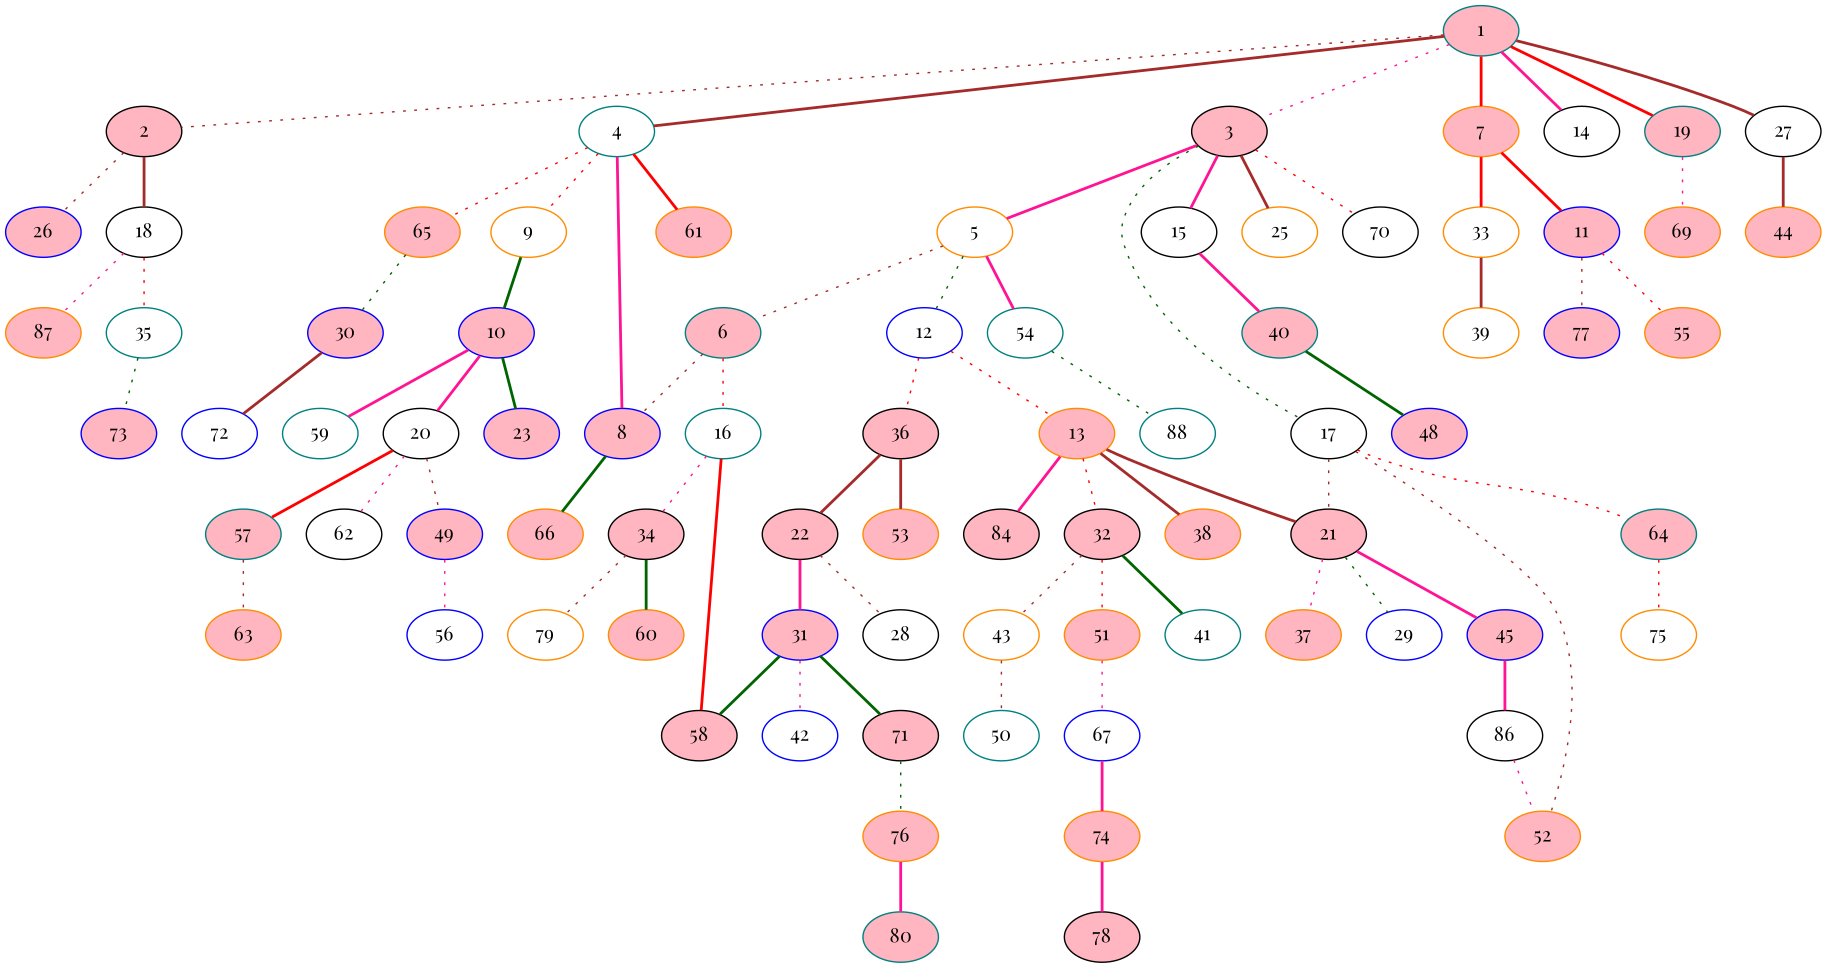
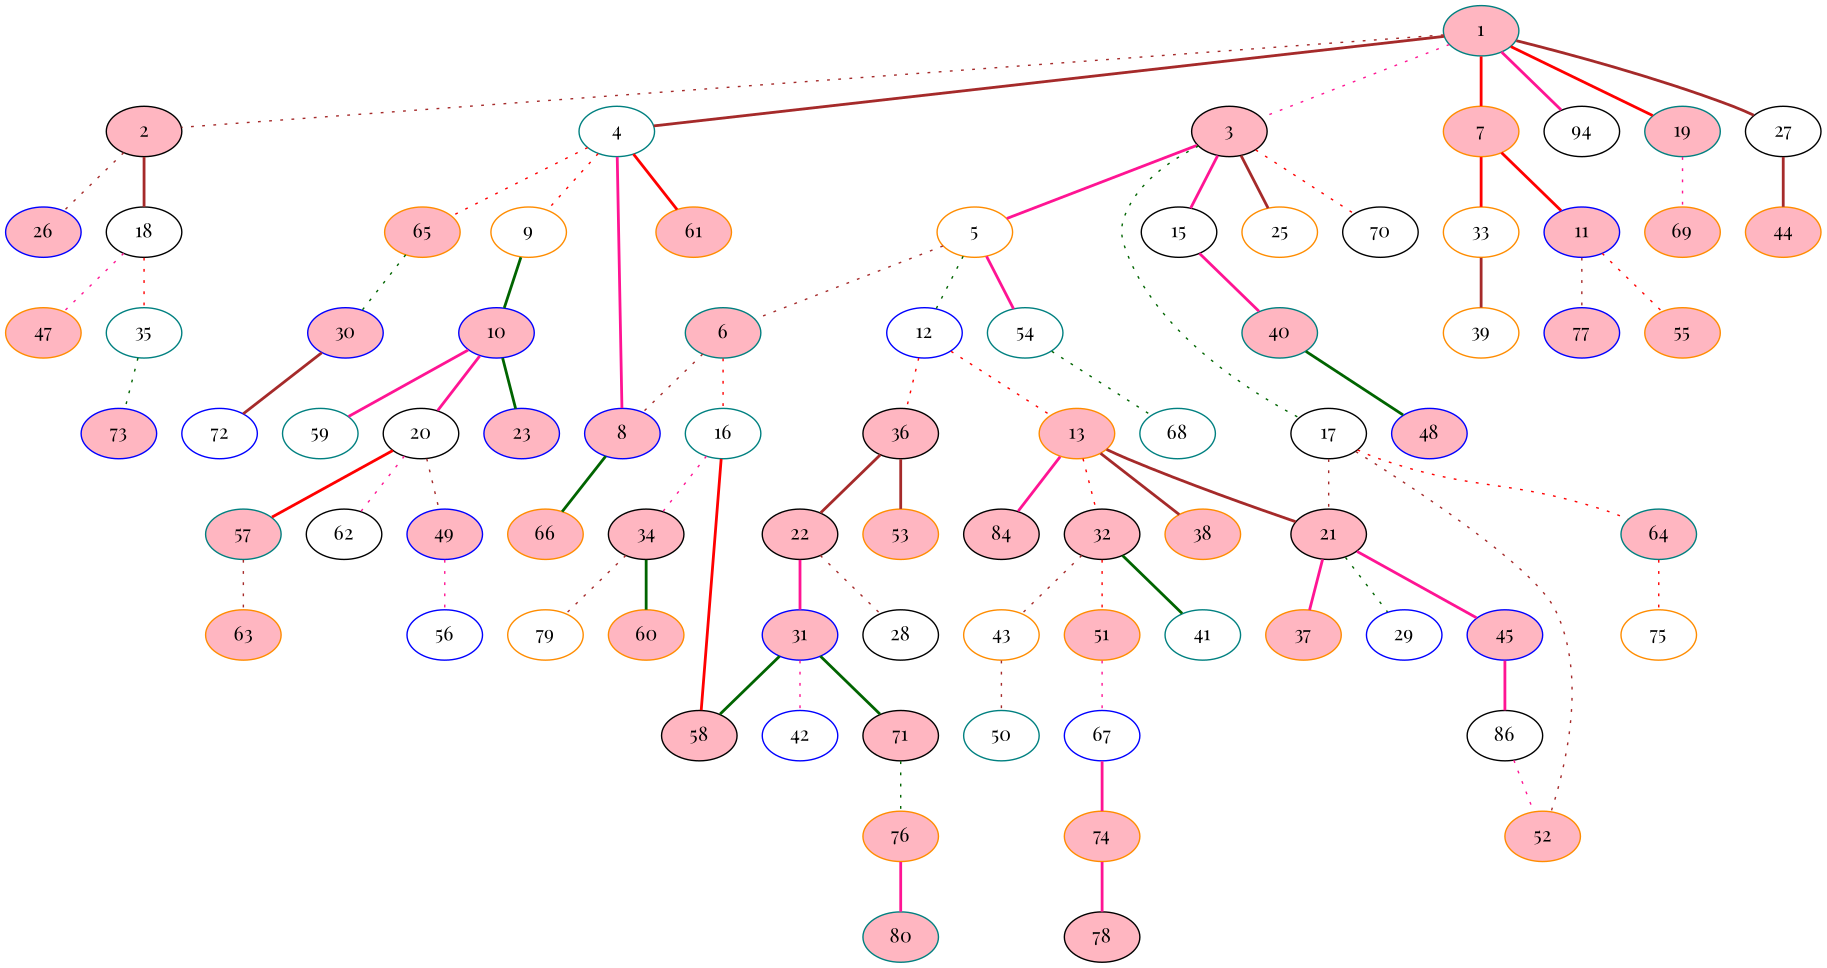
node "14": label "14" -> "94"
node "87": label "87" -> "47"
node "88": label "88" -> "68"
edge "21" -- "37": style dotted -> bold
